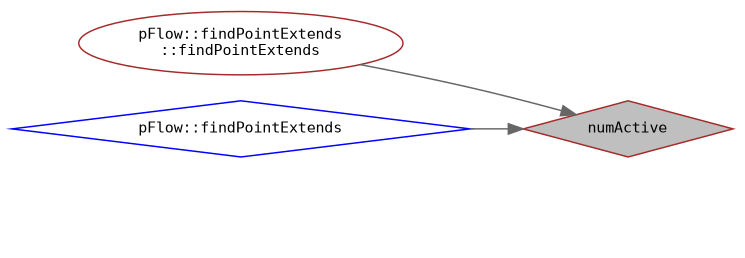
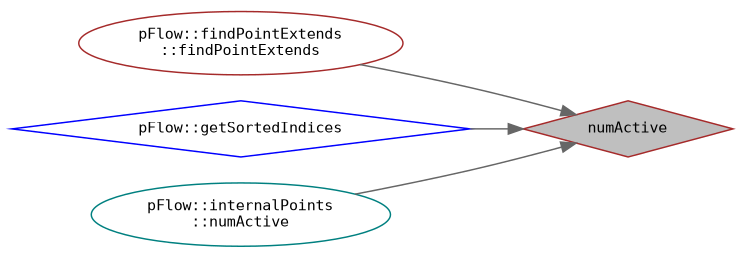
node "pFlow::findPointExtends": label "pFlow::findPointExtends" -> "pFlow::getSortedIndices"
node "pFlow::internalPoints ::numActive": added
